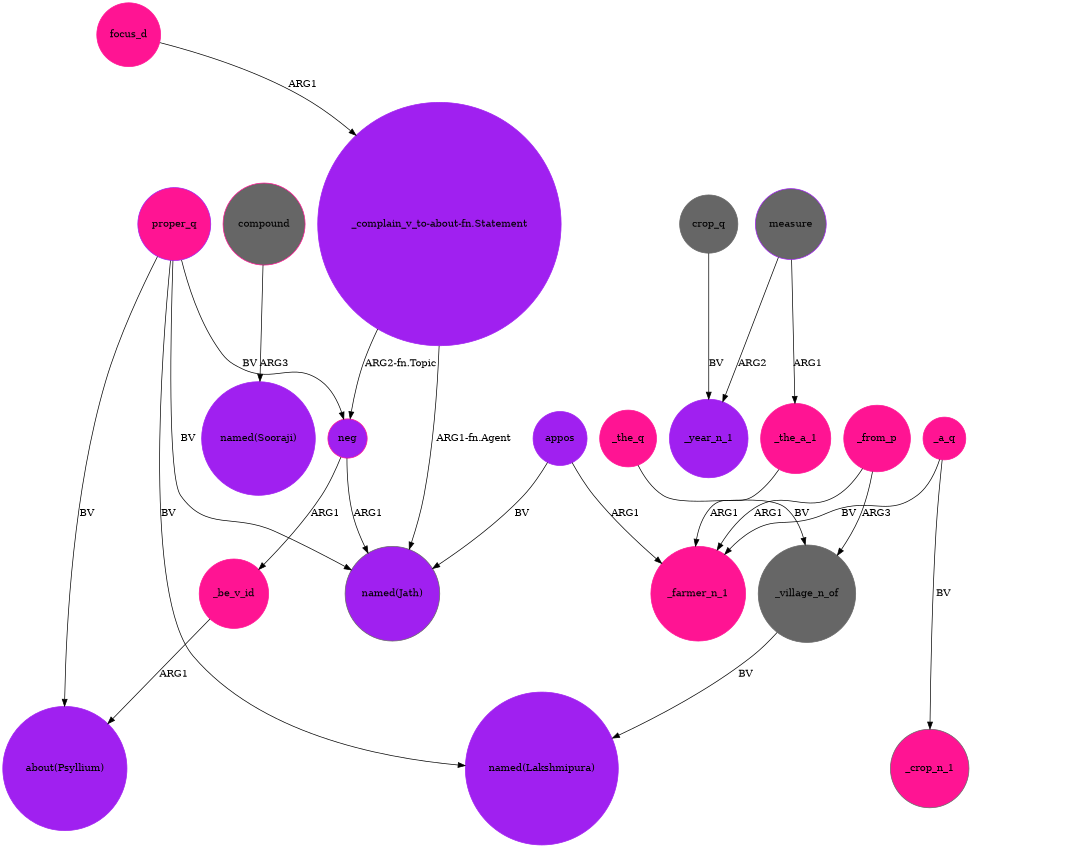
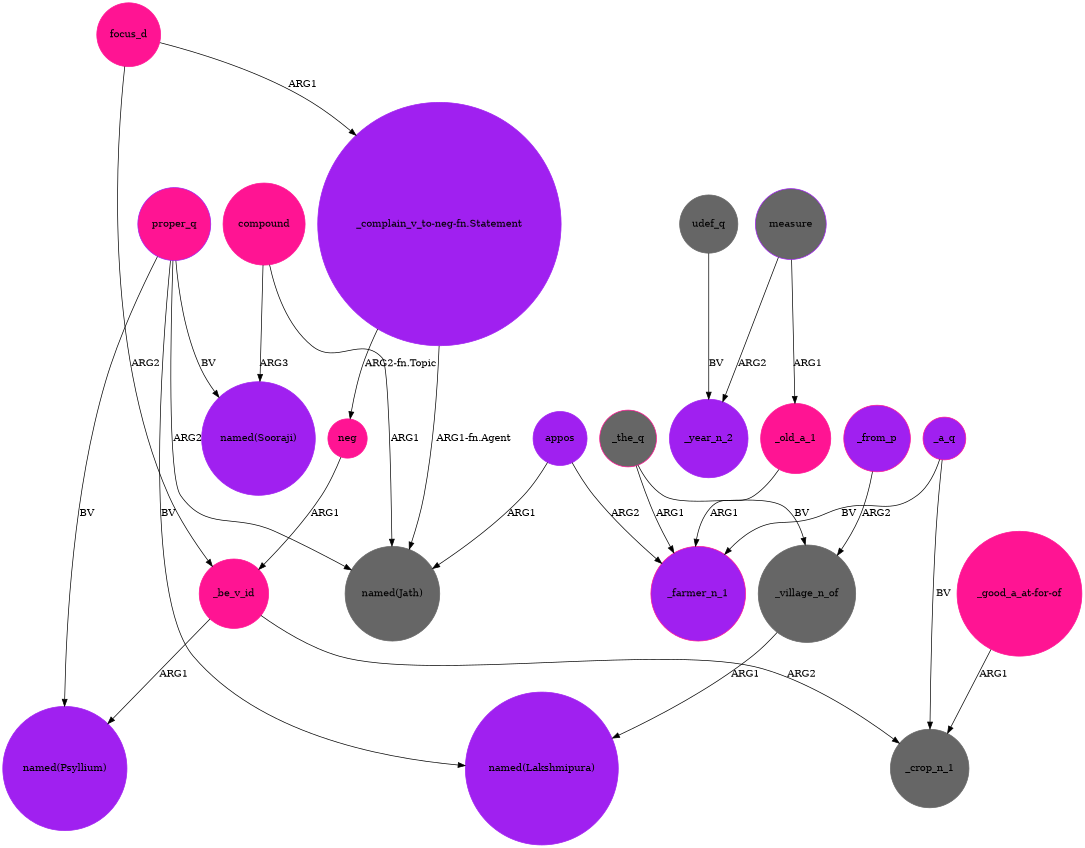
node "compound": fillcolor gray40 -> deeppink
node "_complain_v_to-about-fn.Statement": label "_complain_v_to-about-fn.Statement" -> "_complain_v_to-neg-fn.Statement"
node "crop_q": label "crop_q" -> "udef_q"
edge "focus_d" -> "_be_v_id": added, label "ARG2"
edge "proper_q" -> "neg": now "proper_q" -> "named(Sooraji)"
edge "proper_q" -> "named(Jath)": label "BV" -> "ARG2"
node "neg": fillcolor purple -> deeppink
node "_the_q": fillcolor deeppink -> gray40
node "_year_n_1": label "_year_n_1" -> "_year_n_2"
node "_the_a_1": label "_the_a_1" -> "_old_a_1"
node "_from_p": fillcolor deeppink -> purple
node "_a_q": fillcolor deeppink -> purple
edge "_from_p" -> "_farmer_n_1": now "_the_q" -> "_farmer_n_1"
edge "neg" -> "named(Jath)": now "compound" -> "named(Jath)"
edge "appos" -> "named(Jath)": label "BV" -> "ARG1"
edge "appos" -> "_farmer_n_1": label "ARG1" -> "ARG2"
edge "_from_p" -> "_village_n_of": label "ARG3" -> "ARG2"
node "named(Jath)": fillcolor purple -> gray40
node "_farmer_n_1": fillcolor deeppink -> purple
node "_good_a_at-for-of": added
edge "_be_v_id" -> "_crop_n_1": added, label "ARG2"
edge "_village_n_of" -> "named(Lakshmipura)": label "BV" -> "ARG1"
node "about(Psyllium)": label "about(Psyllium)" -> "named(Psyllium)"
node "_crop_n_1": fillcolor deeppink -> gray40
